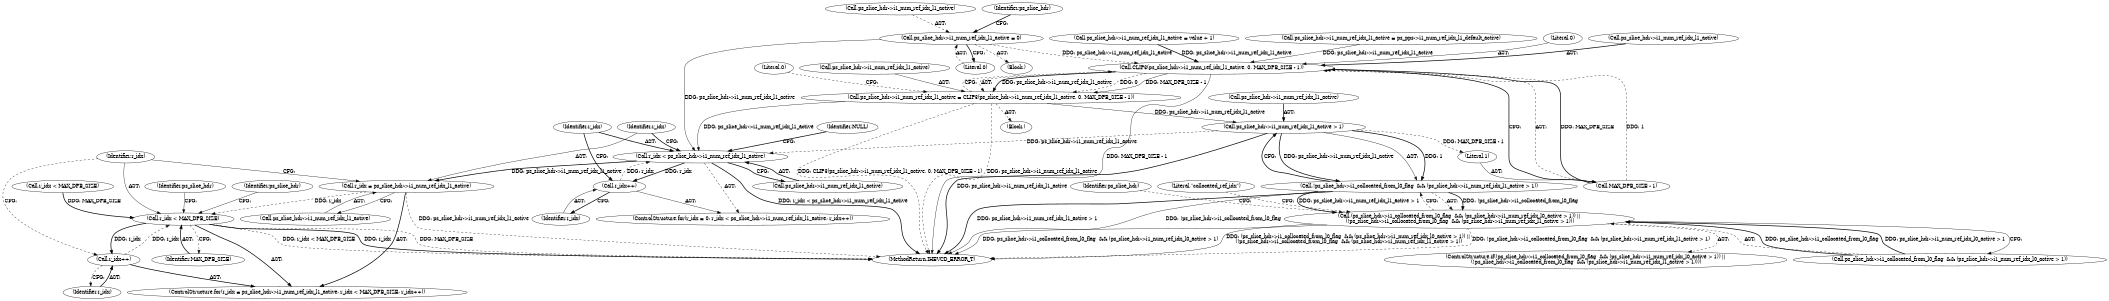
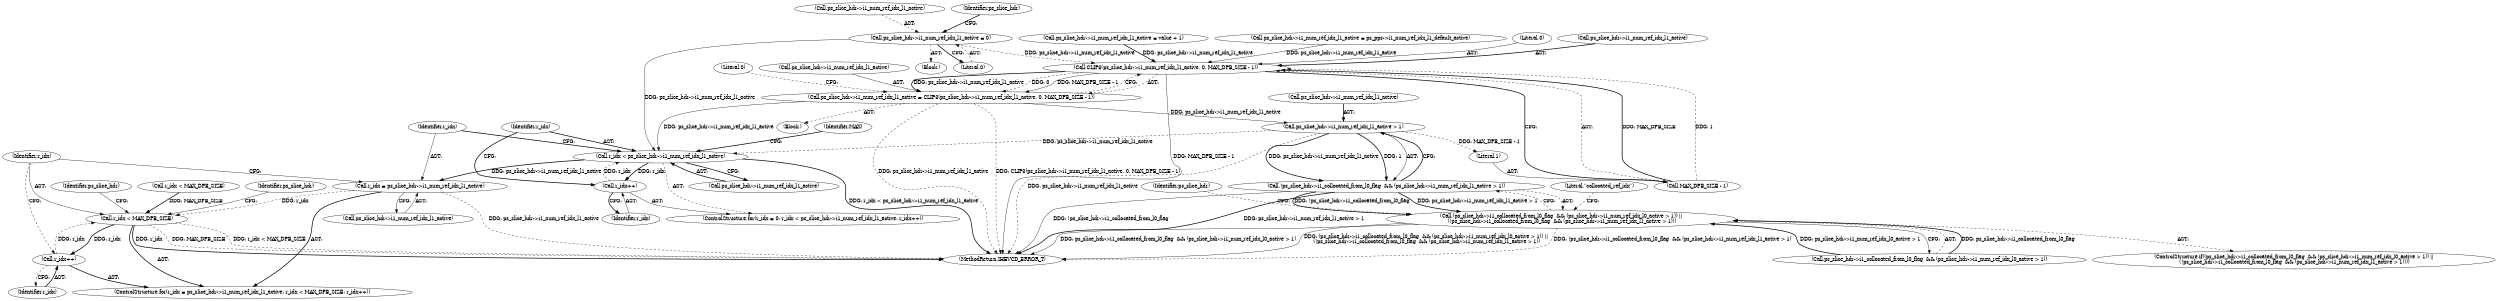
node "(Identifier,NULL)": label "(Identifier,NULL)" -> "(Identifier,MAX)"
edge "(Call,ps_slice_hdr->i1_num_ref_idx_l1_active > 1)" -> "(MethodReturn,IHEVCD_ERROR_T)": style bold -> dashed
node "(Identifier,MAX_DPB_SIZE)": removed
